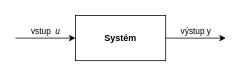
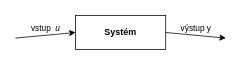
node "Systém": size 90x45 -> 90x34
